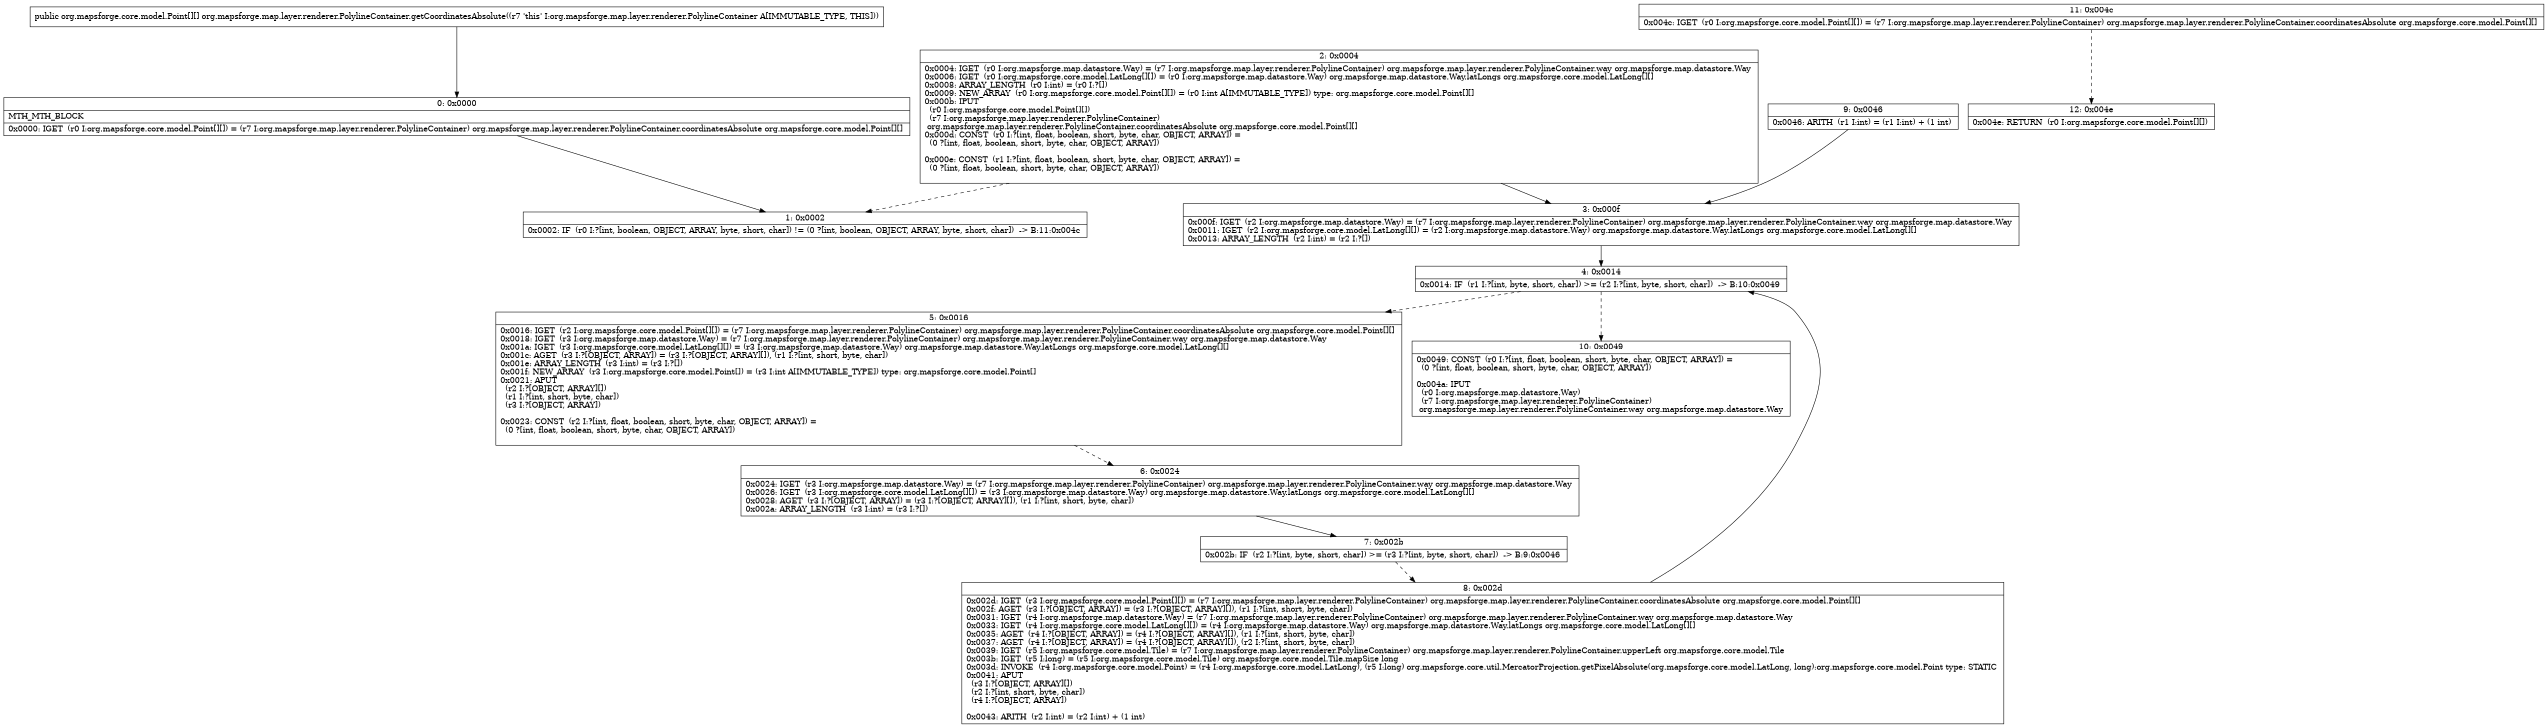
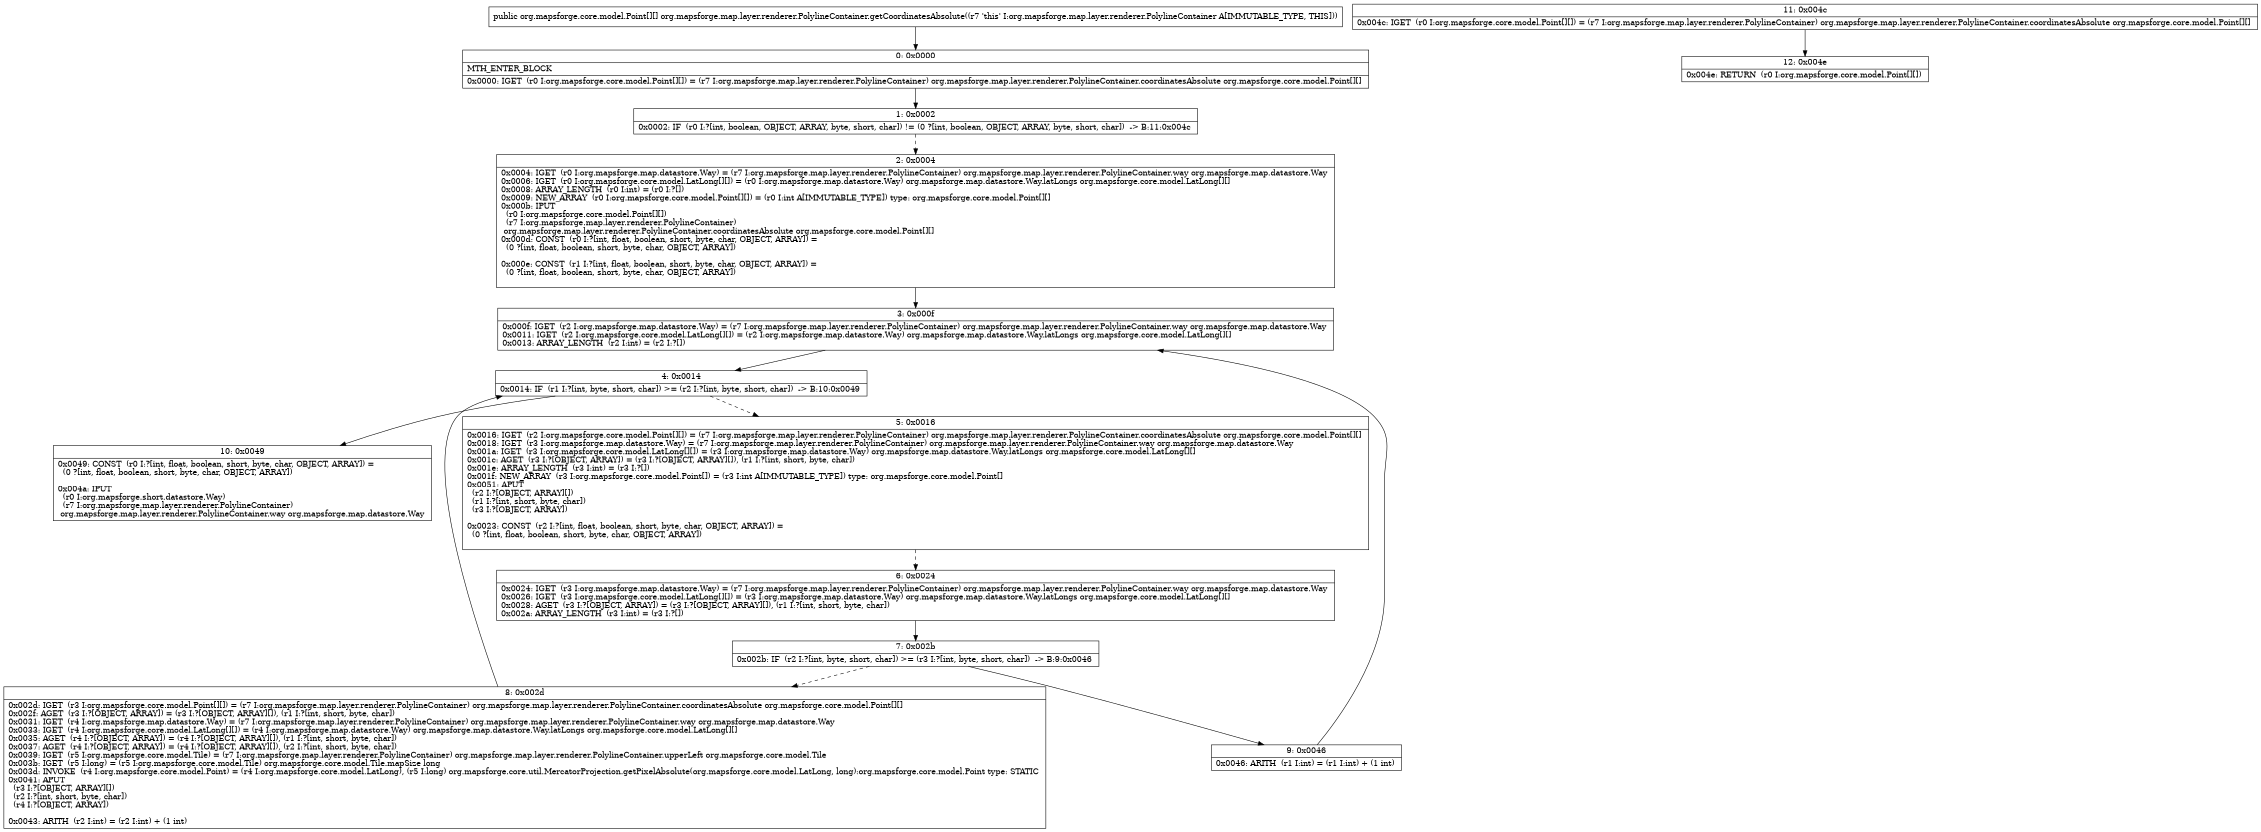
edge "11: 0x004c" -> "12: 0x004e": style dashed -> solid
node "0: 0x0000": text "MTH_MTH_BLOCK" -> "MTH_ENTER_BLOCK"
edge "2: 0x0004" -> "1: 0x0002": reversed
edge "4: 0x0014" -> "10: 0x0049": style dashed -> solid
node "5: 0x0016": text "0x0021: APUT" -> "0x0051: APUT"
node "10: 0x0049": text "(r0 I:org.mapsforge.map.datastore.Way)" -> "(r0 I:org.mapsforge.short.datastore.Way)"
edge "7: 0x002b" -> "9: 0x0046": added
